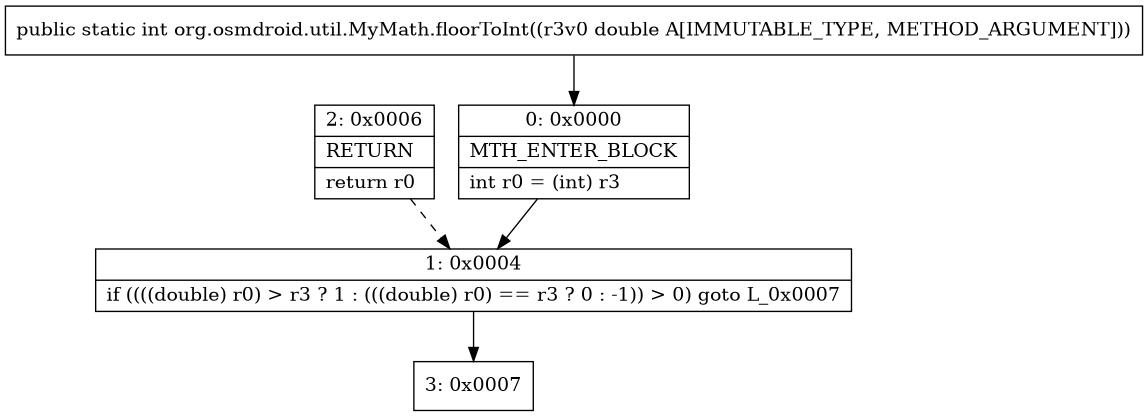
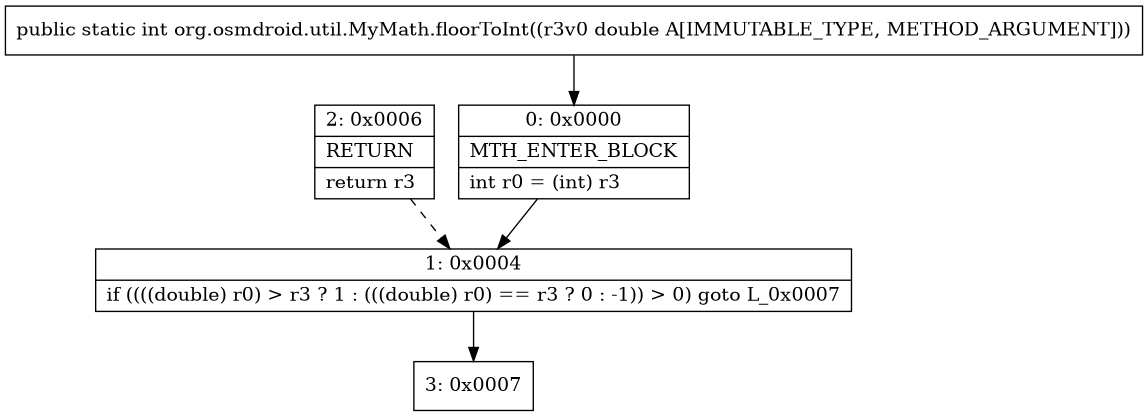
node "2: 0x0006": text "return r0" -> "return r3"
